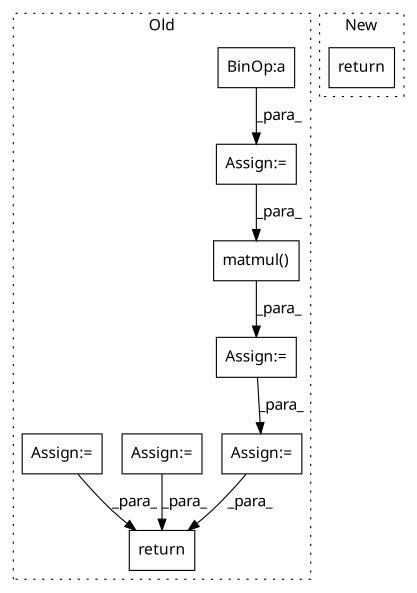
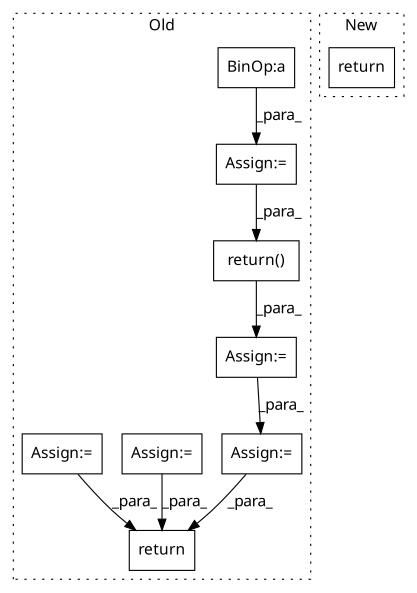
node "matmul()": label "matmul()" -> "return()"
